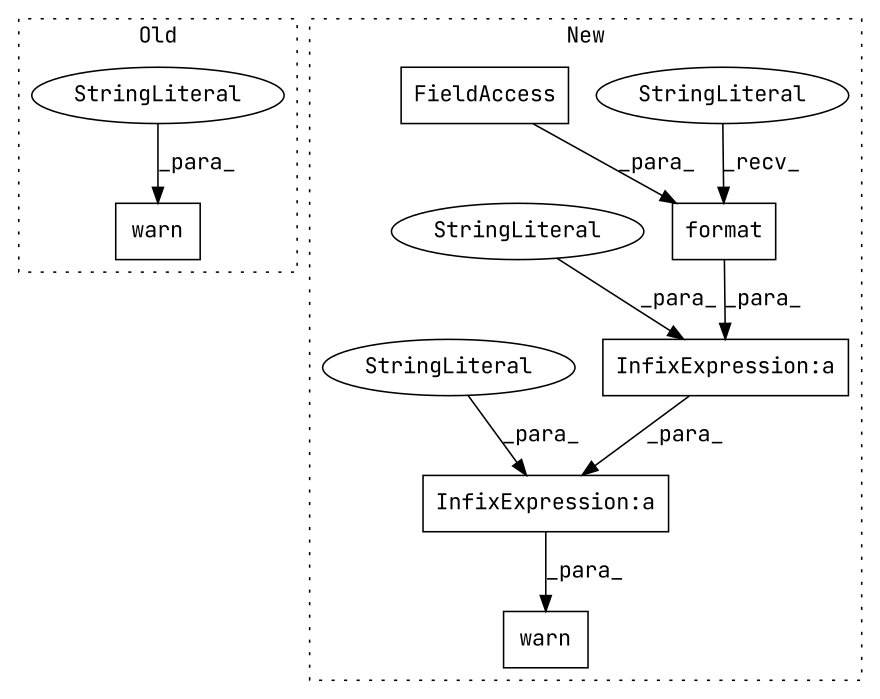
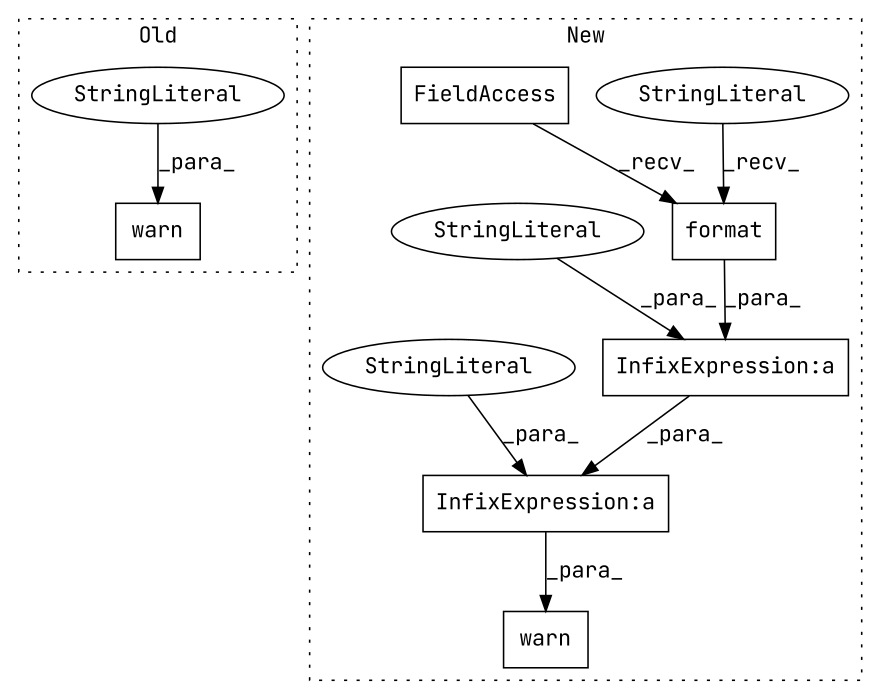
edge "FieldAccess" -> "format": label "_para_" -> "_recv_"
